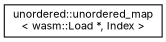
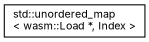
node "unordered::unordered_map < wasm::Load *, Index >": label "unordered::unordered_map < wasm::Load *, Index >" -> "std::unordered_map < wasm::Load *, Index >"
